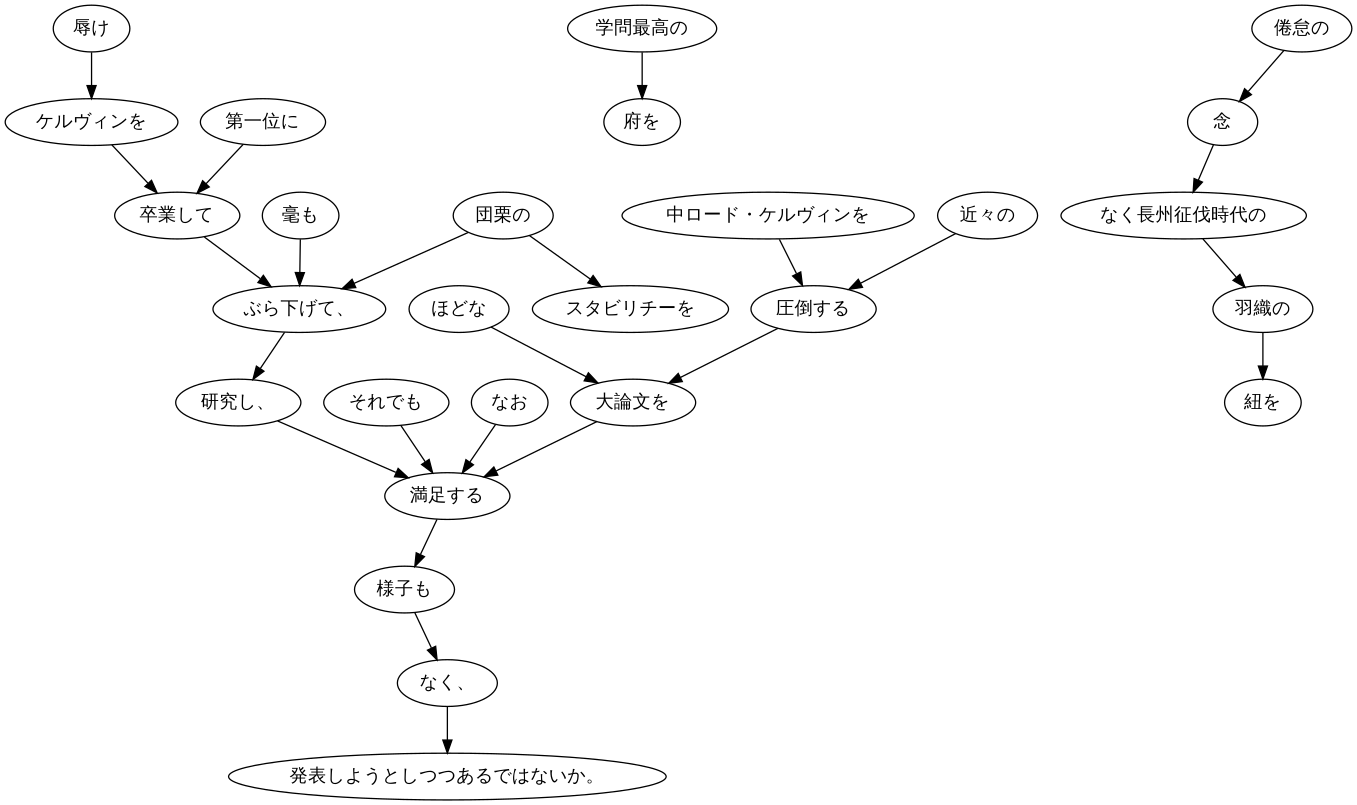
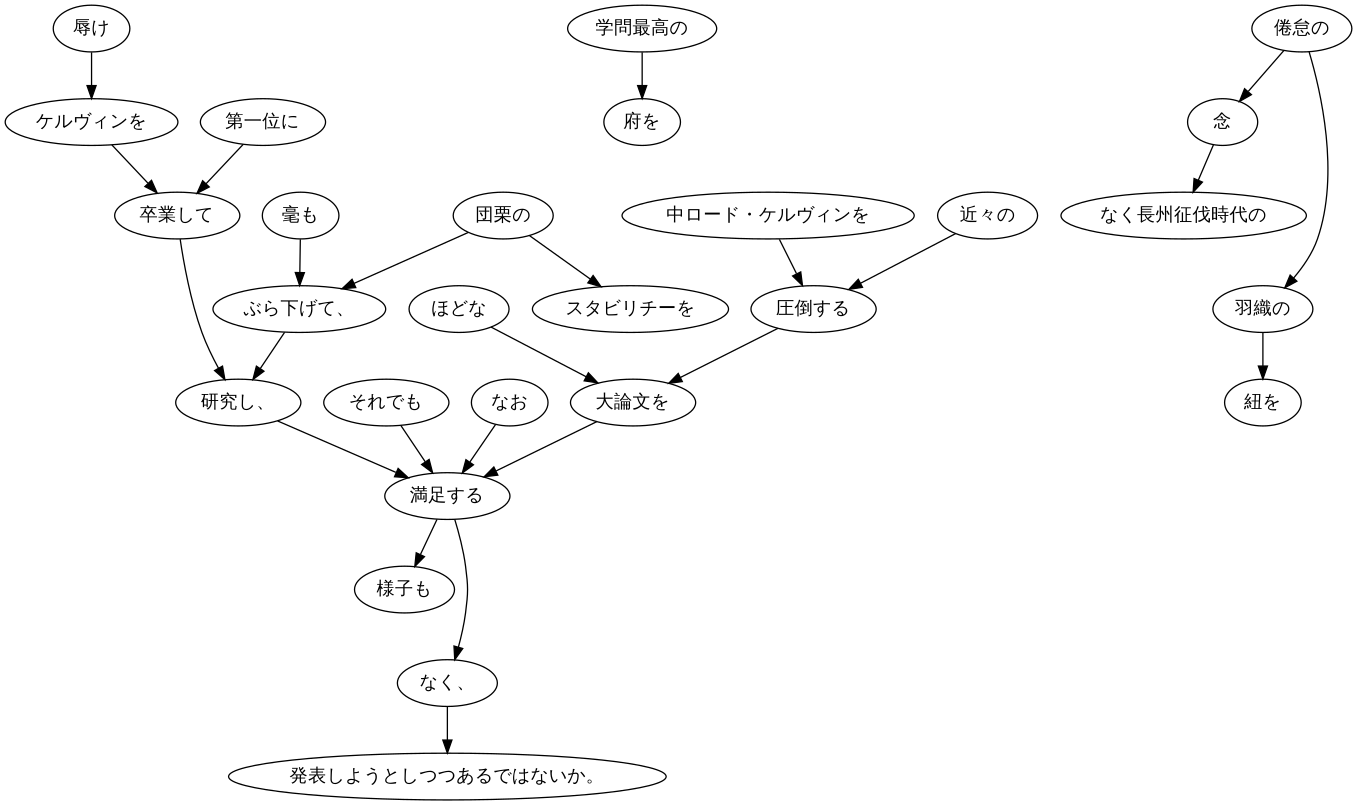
edge "卒業して" -> "ぶら下げて、": now "卒業して" -> "研究し、"
edge "なく長州征伐時代の" -> "羽織の": now "倦怠の" -> "羽織の"
edge "様子も" -> "なく、": now "満足する" -> "なく、"
